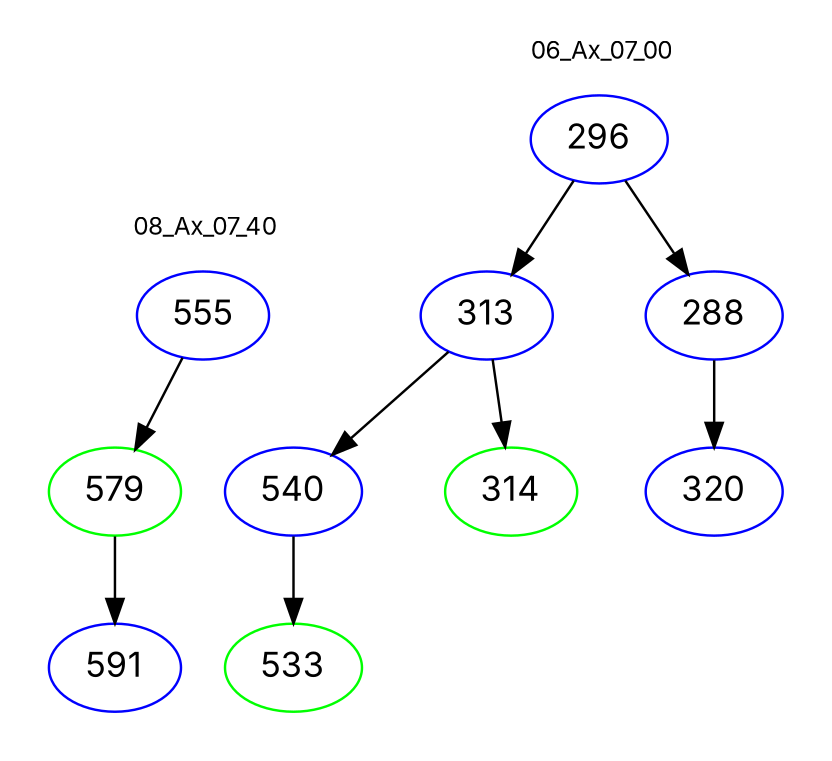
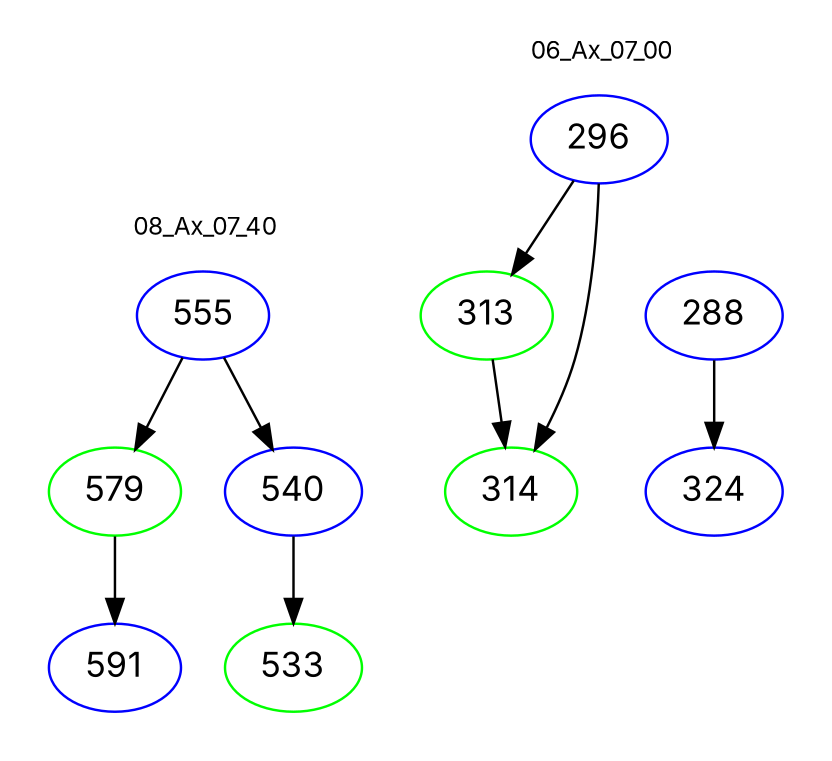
edge "296" -> "288": now "296" -> "314"
node "313": color blue -> green
edge "313" -> "540": now "555" -> "540"
node "320": label "320" -> "324"
